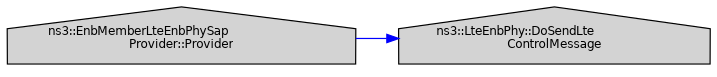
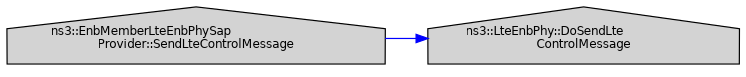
node "ns3::EnbMemberLteEnbPhySap Provider::Provider": label "ns3::EnbMemberLteEnbPhySap Provider::Provider" -> "ns3::EnbMemberLteEnbPhySap Provider::SendLteControlMessage"
